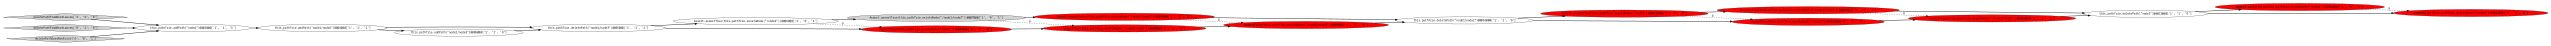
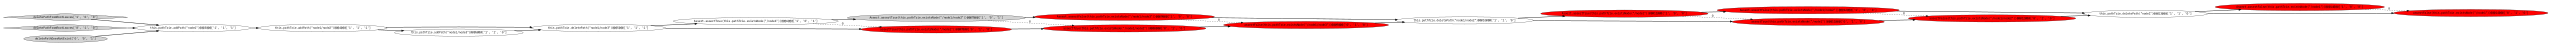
node "deletePathDoesNotExist['0', '0', '1']": shape diamond -> ellipse
